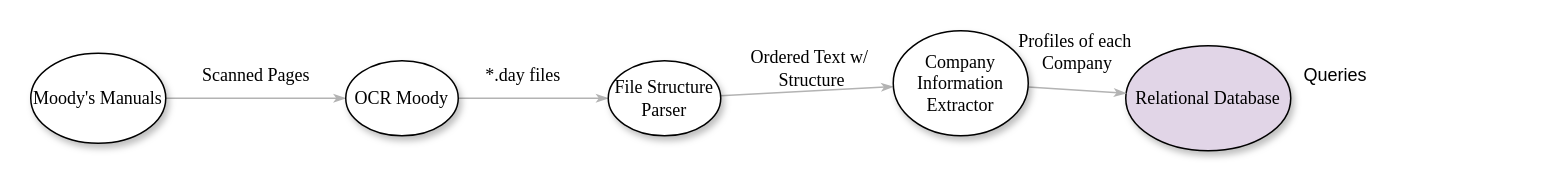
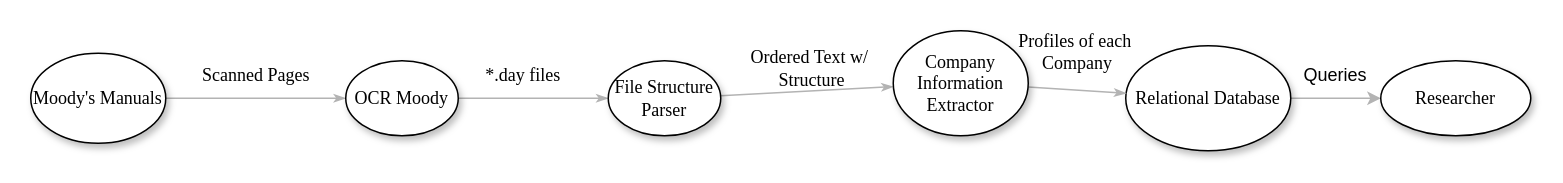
node "Relational Database": fillcolor #e1d5e7 -> #ffffff
edge "Relational Database" -> "Researcher": added
node "Researcher": added
